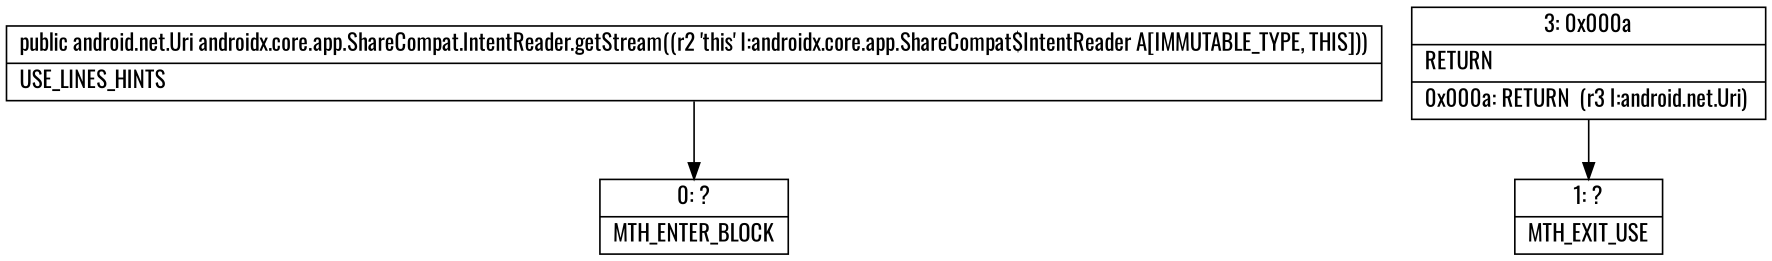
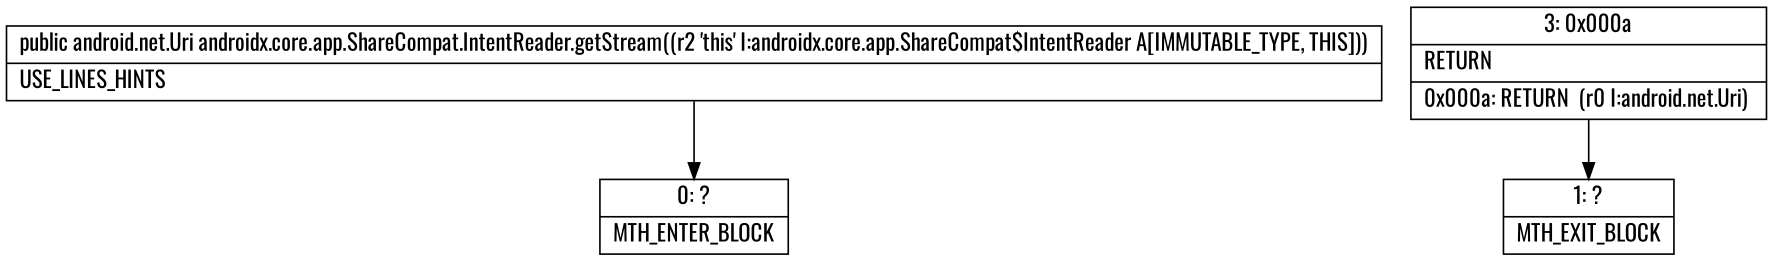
node "3: 0x000a": text "0x000a: RETURN  (r3 I:android.net.Uri)" -> "0x000a: RETURN  (r0 I:android.net.Uri)"
node "1: ?": text "MTH_EXIT_USE" -> "MTH_EXIT_BLOCK"
